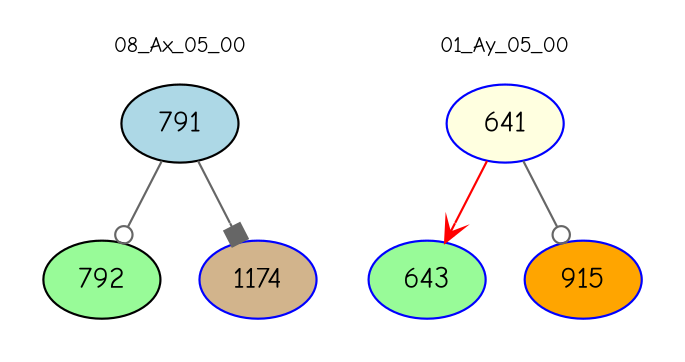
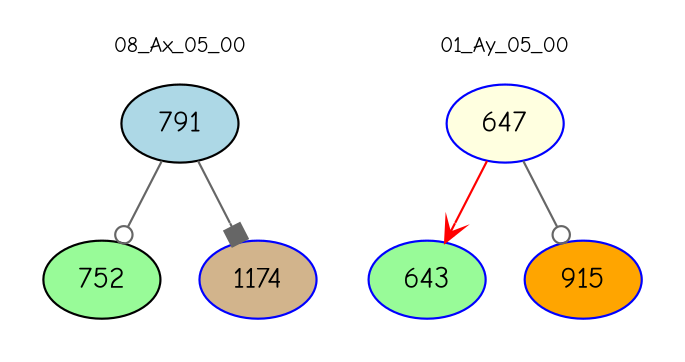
node "641": label "641" -> "647"
node "792": label "792" -> "752"
